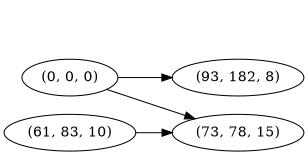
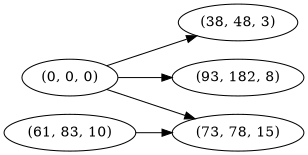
node "(38, 48, 3)": added
